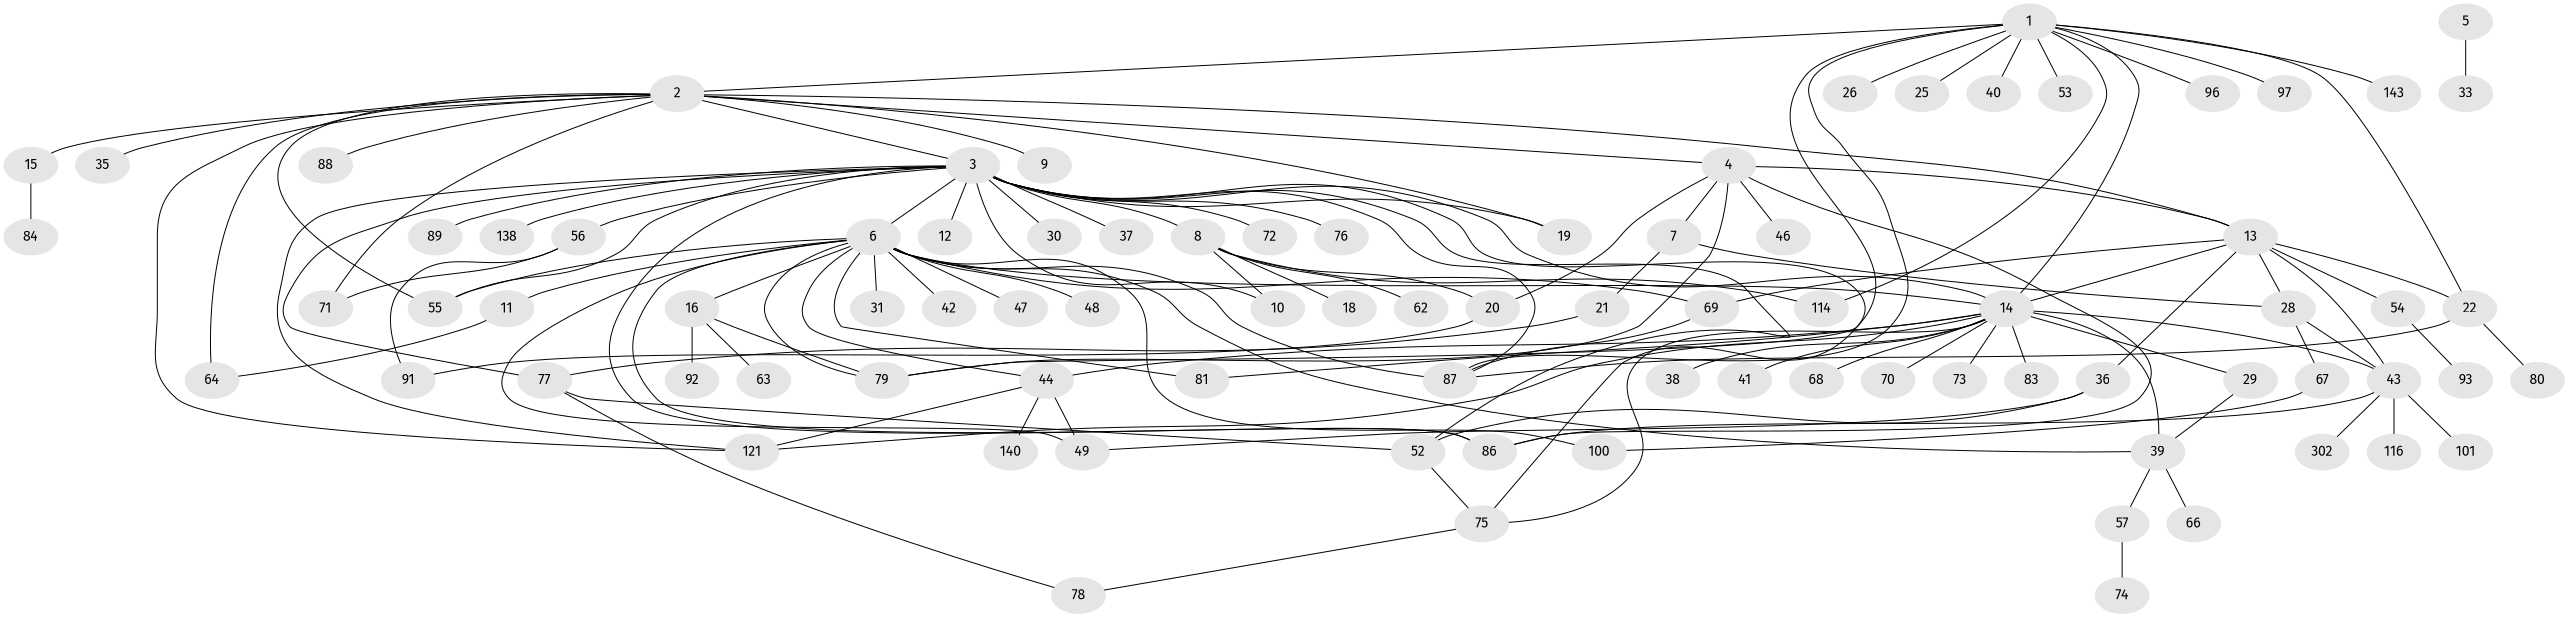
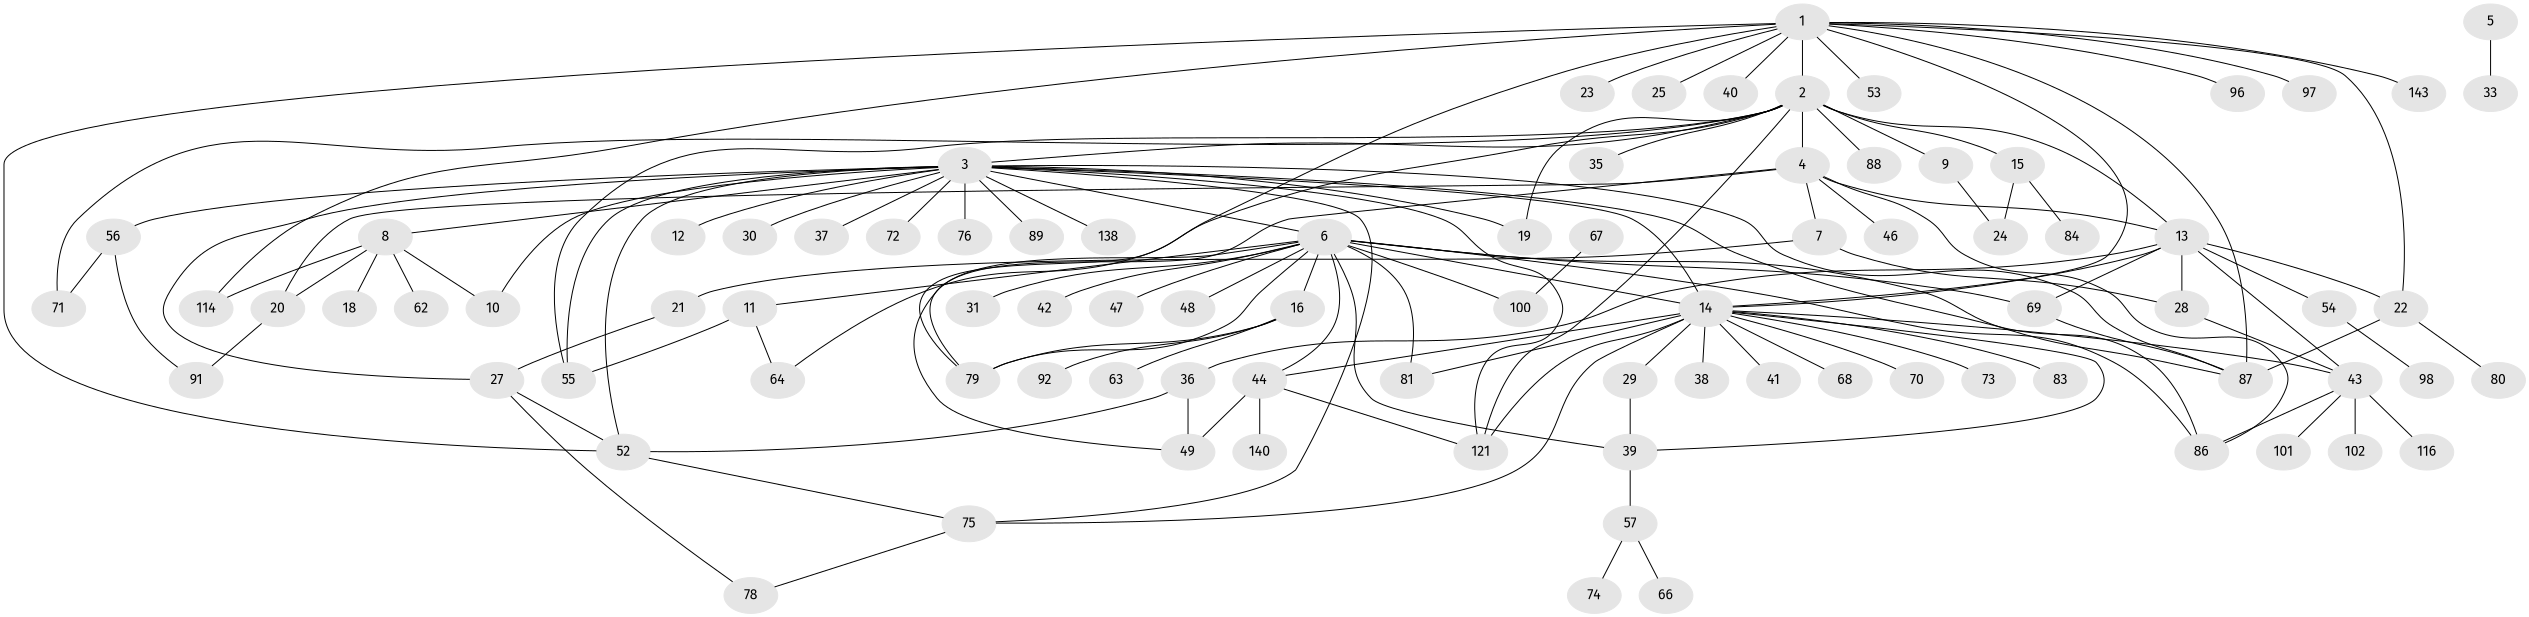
edge "1" -- "52": added
node "26": label "26" -> "23"
node "24": added
edge "6" -- "55": now "11" -- "55"
edge "28" -- "67": removed
node "77": label "77" -> "27"
node "93": label "93" -> "98"
node "302": label "302" -> "102"
edge "39" -- "66": now "57" -- "66"
